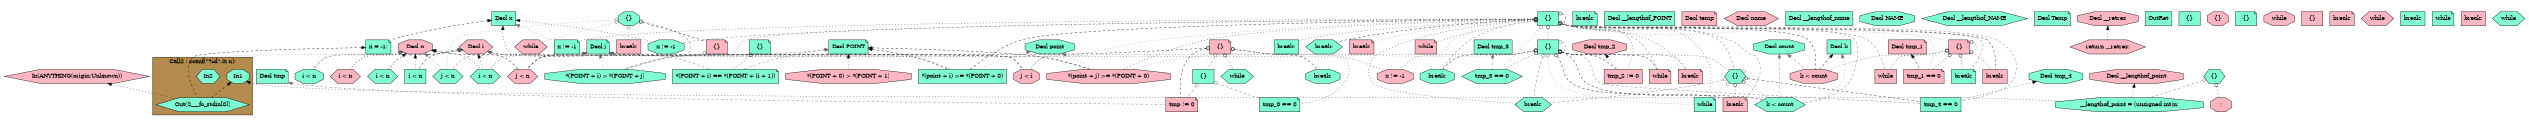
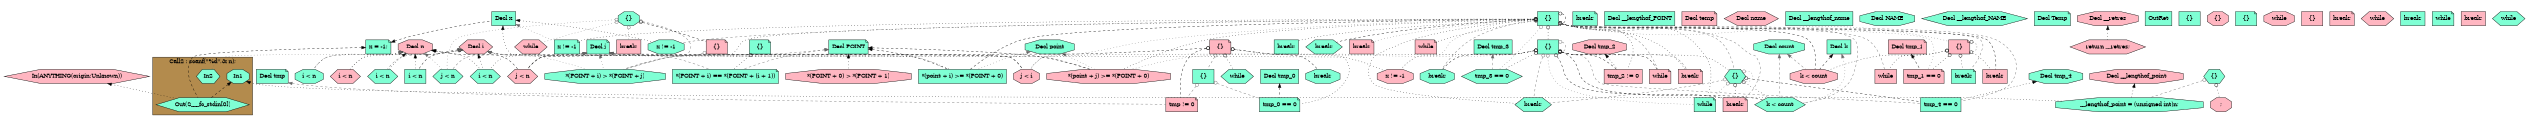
edge "x = -1;" -> "Decl x": reversed
node "Decl tmp_0": added
